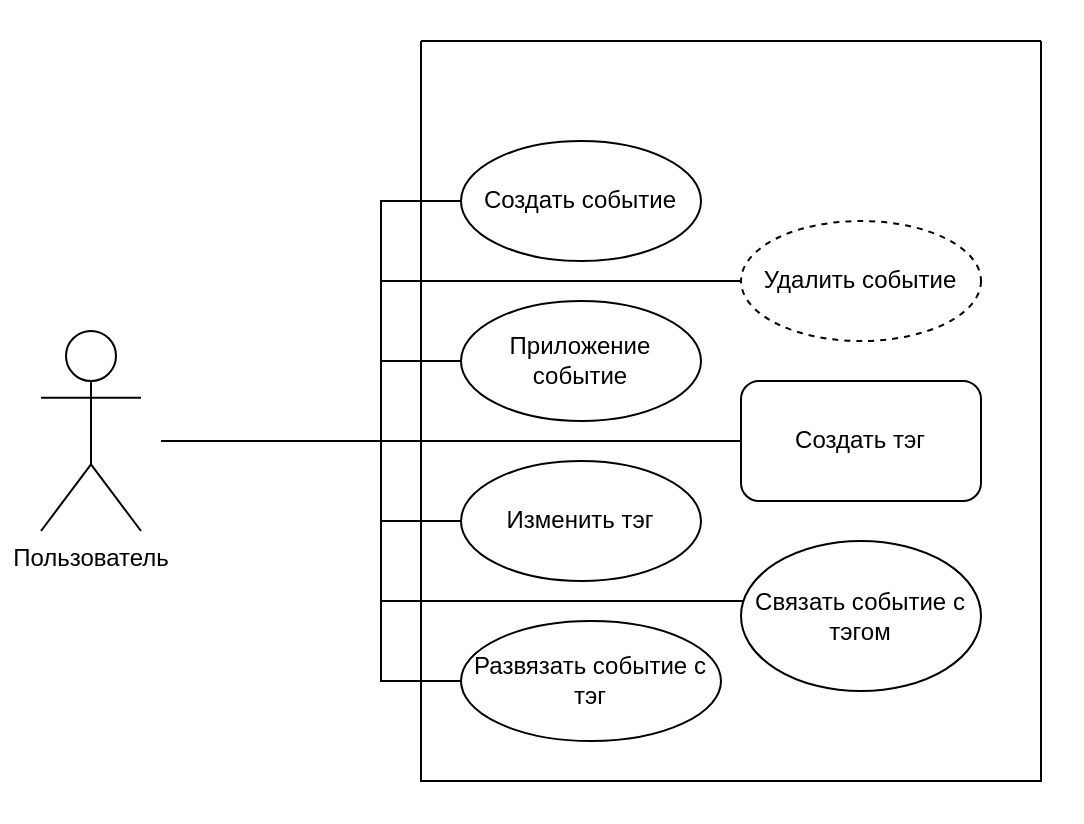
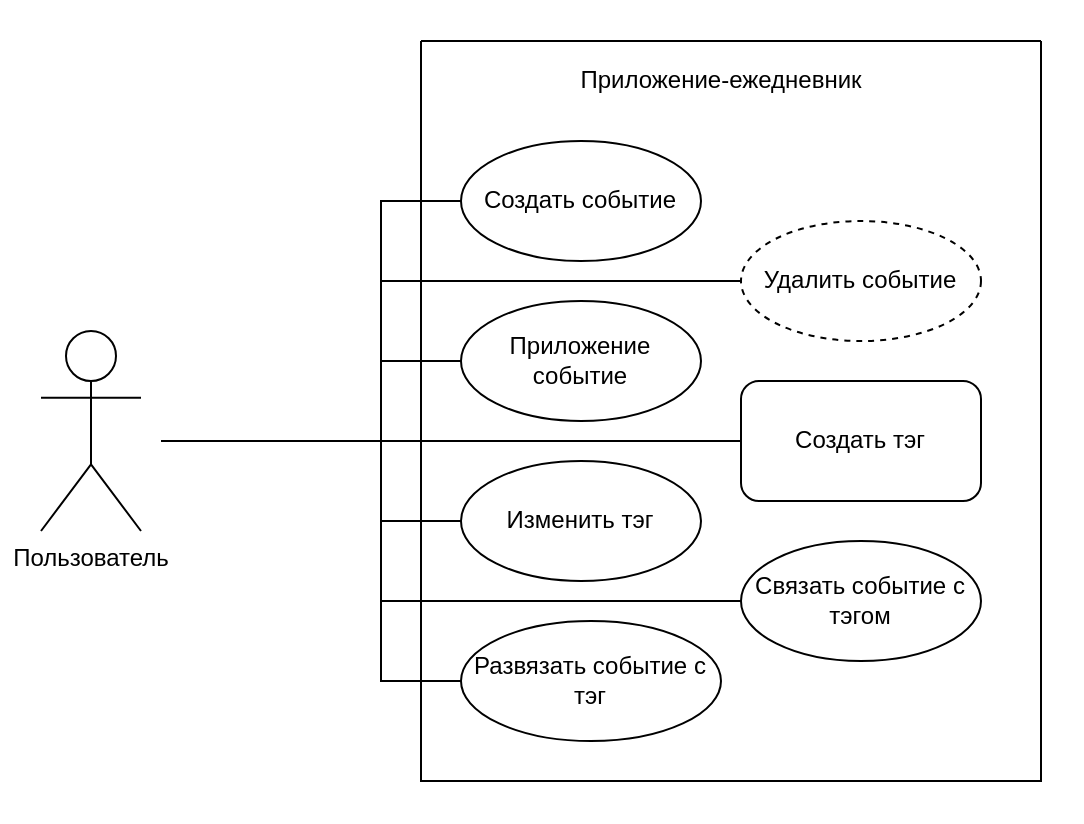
node "Приложение-ежедневник": added
node "Связать событие с тэгом": size 240x150 -> 240x120
